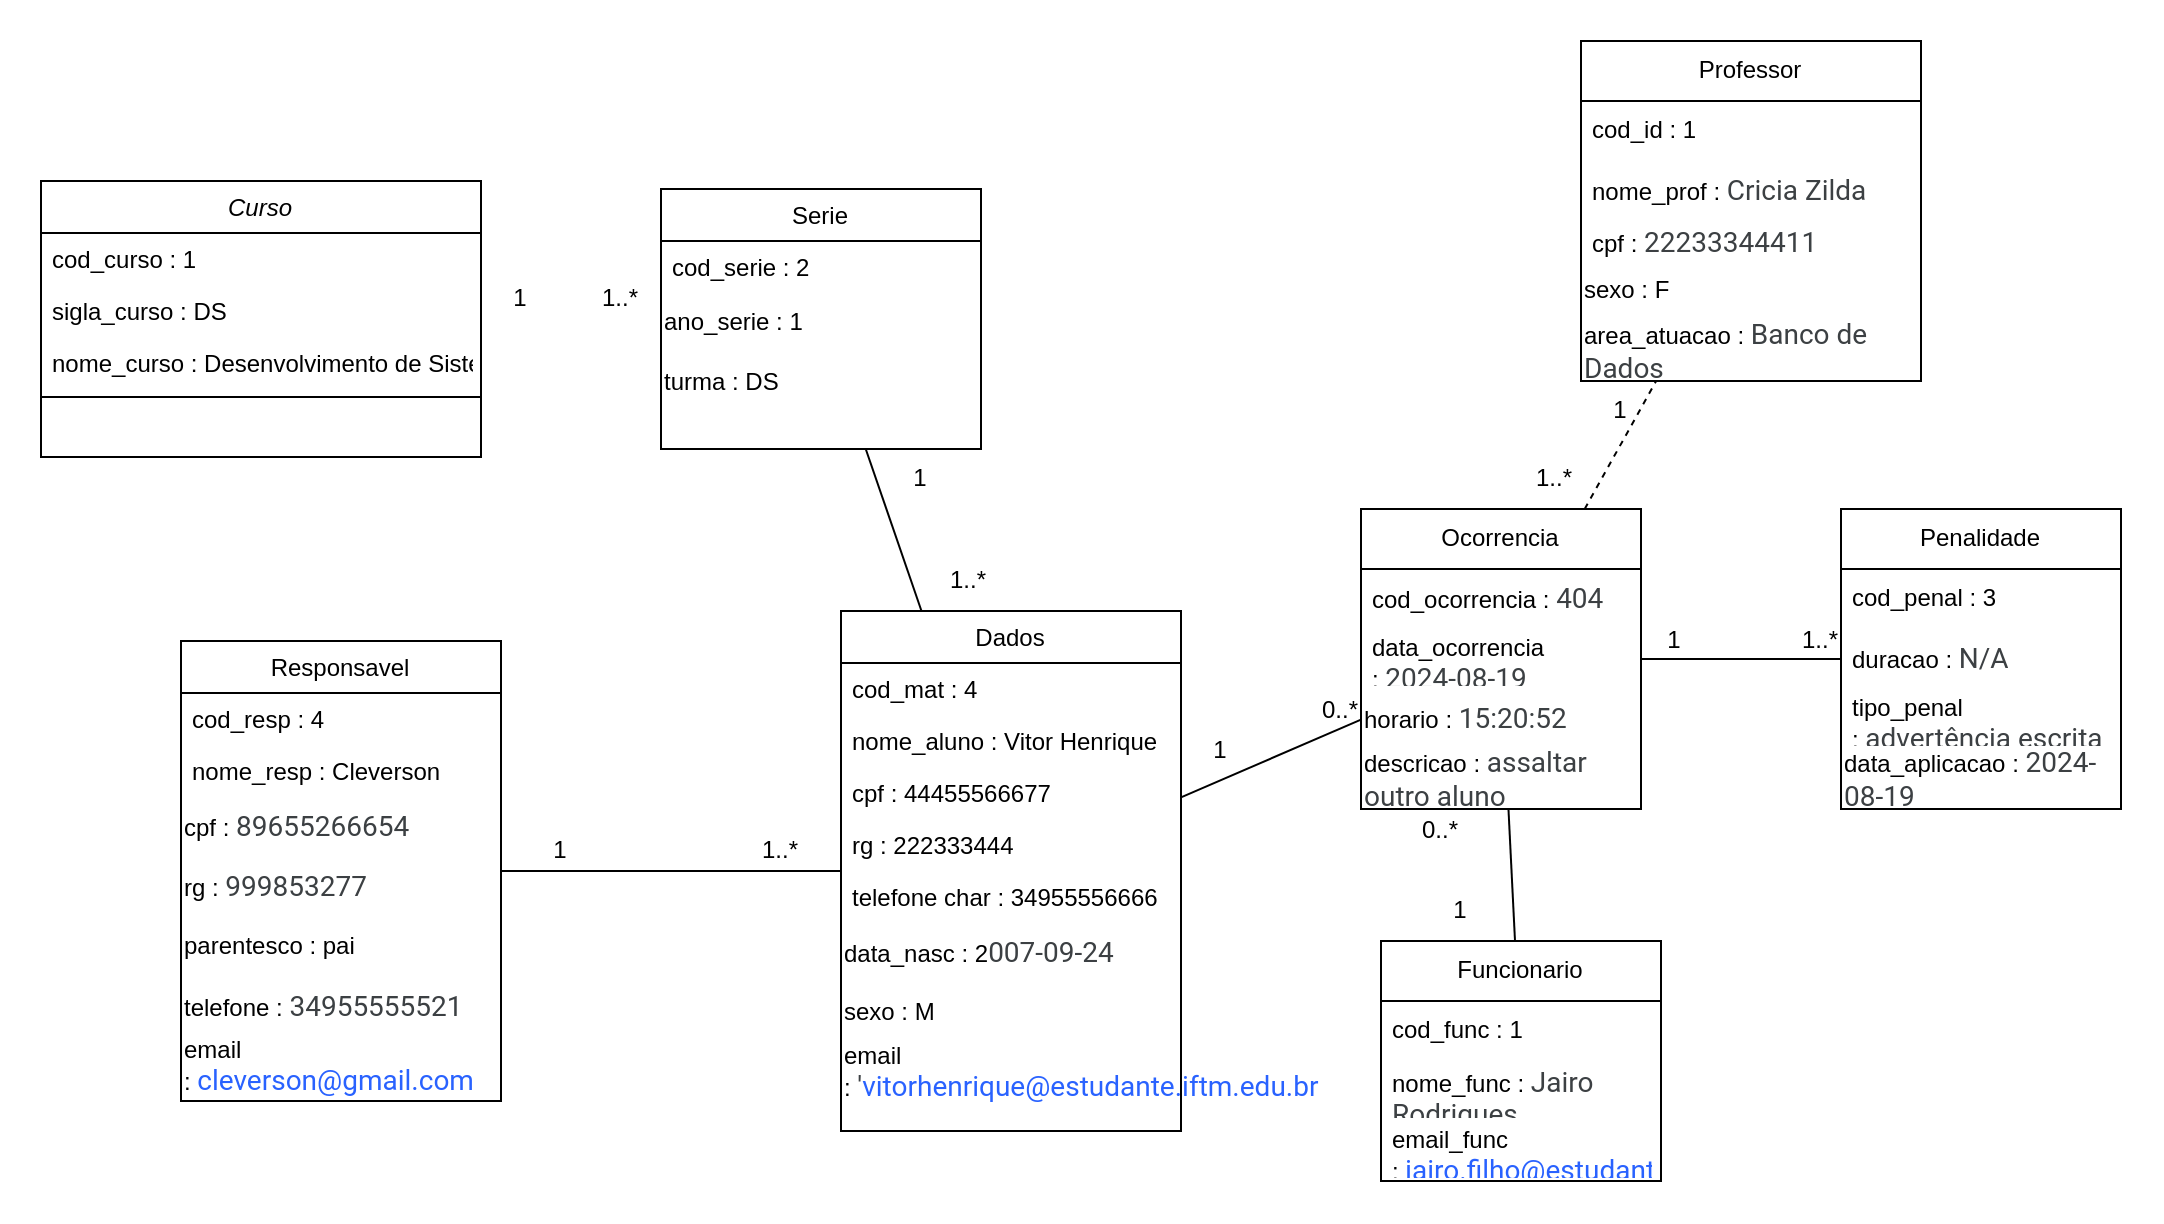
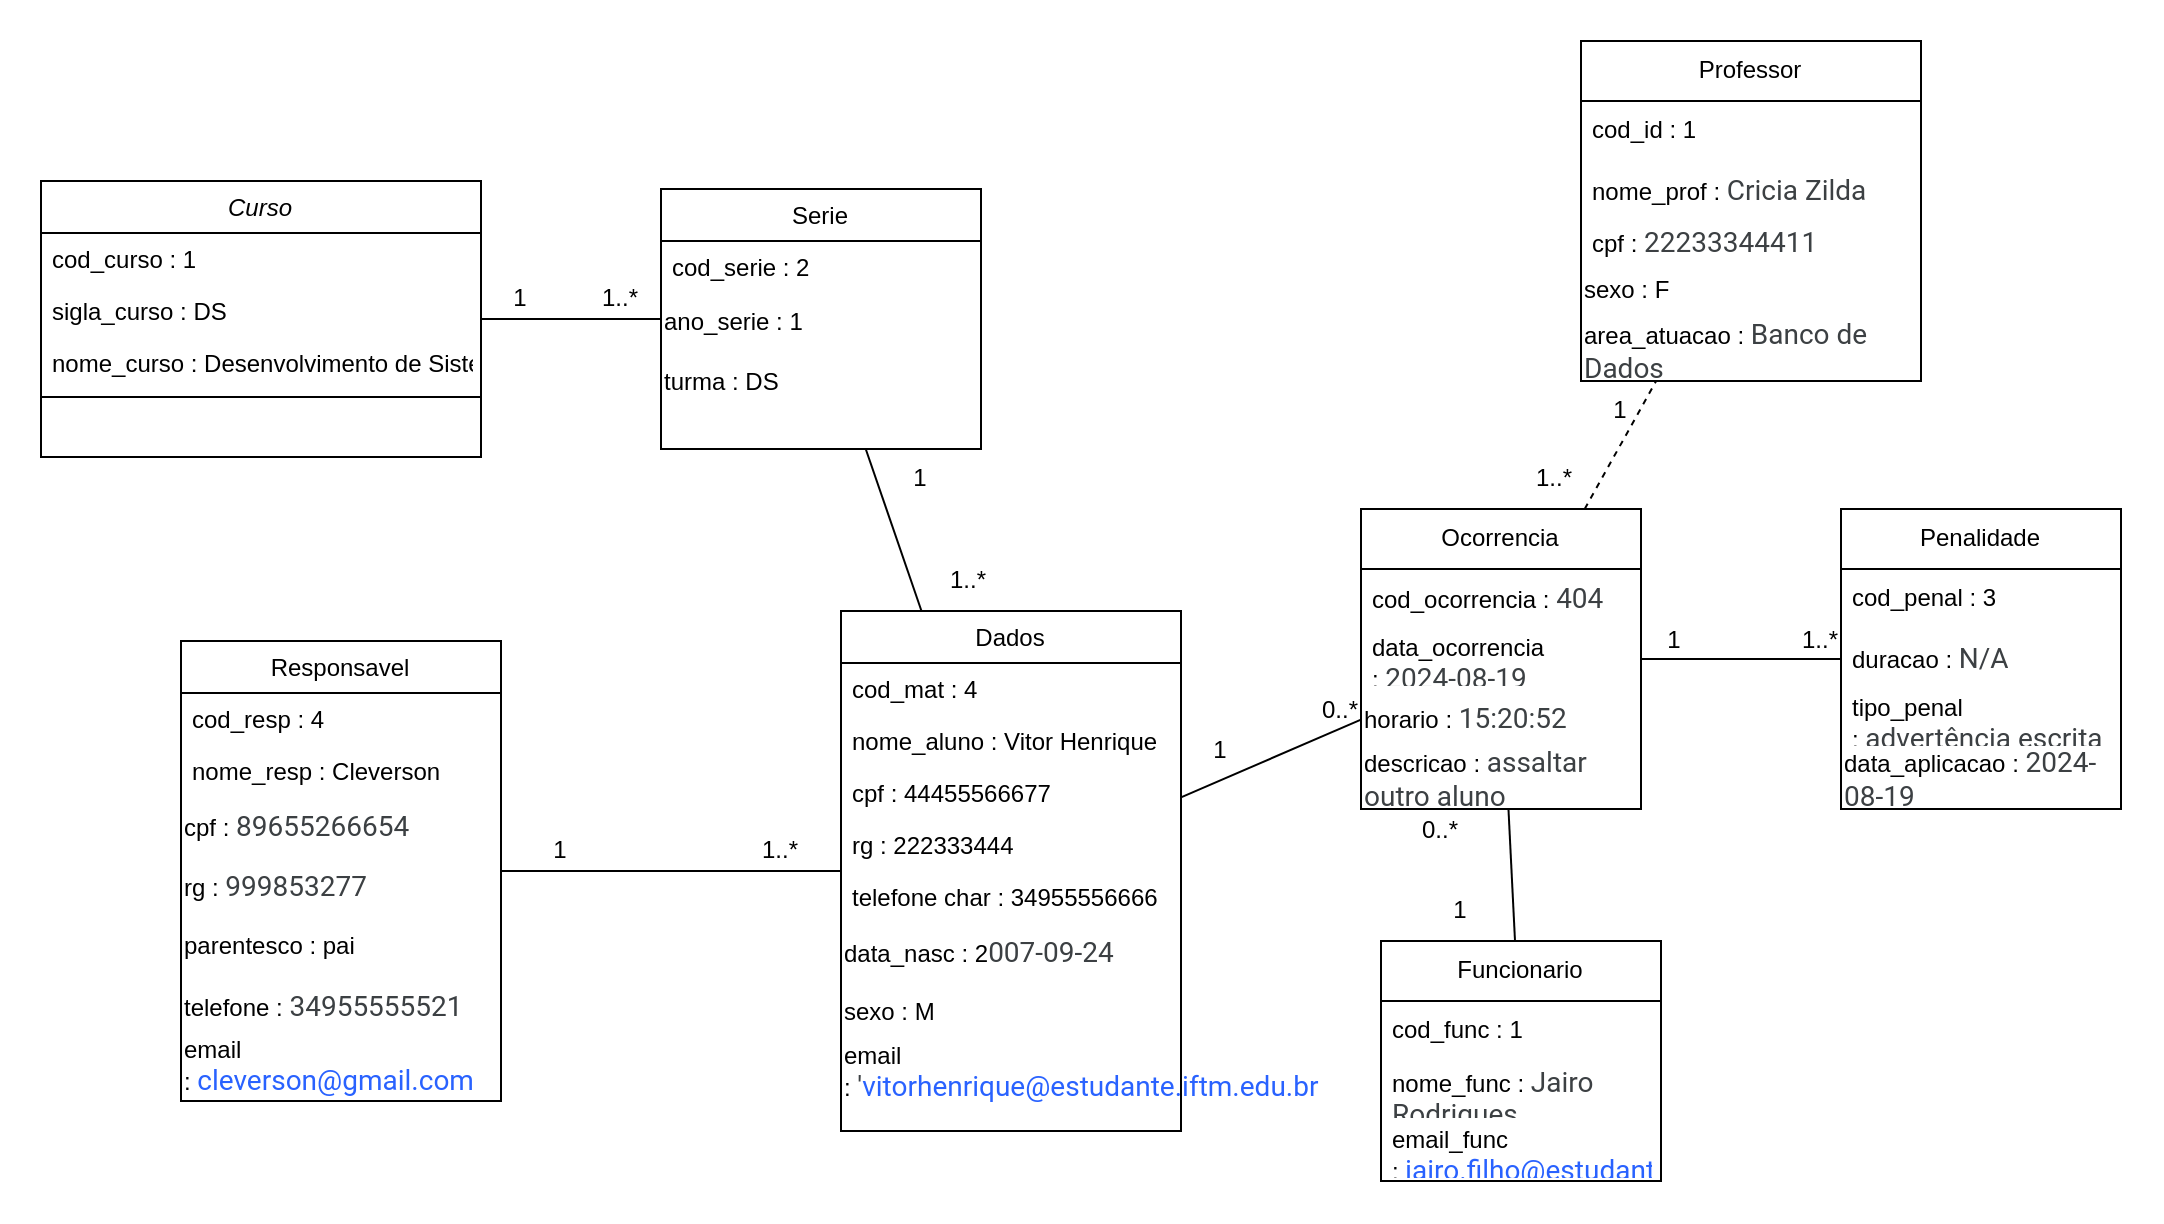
edge "Curso" -- "Serie": added
